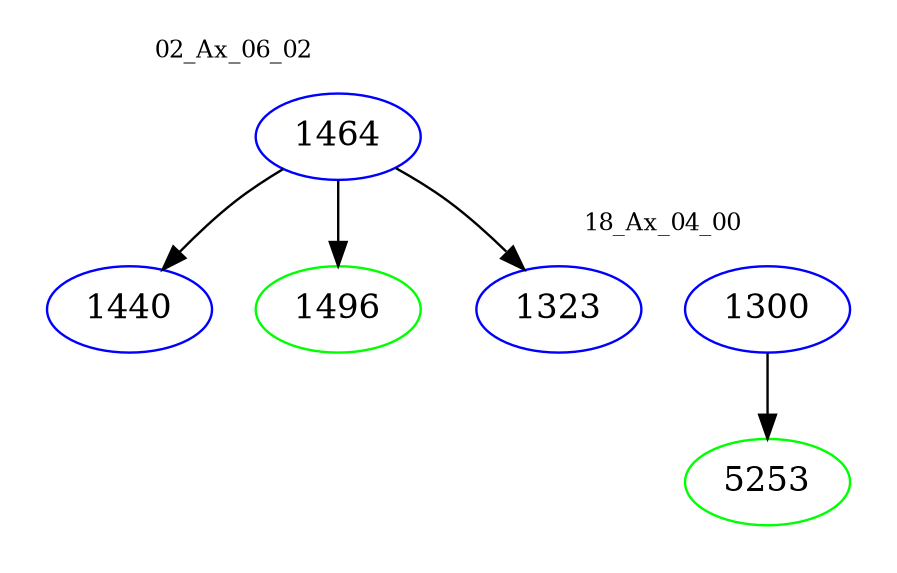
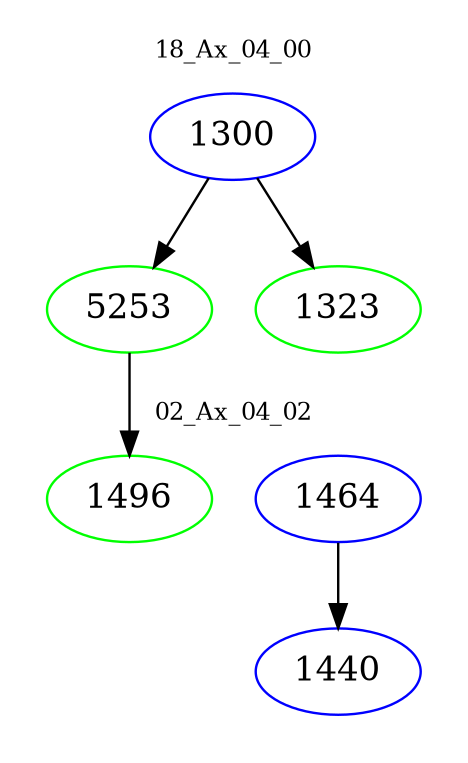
cluster "02_Ax_06_02": label "02_Ax_06_02" -> "02_Ax_04_02"
edge "1464" -> "1496": now "5253" -> "1496"
edge "1464" -> "1323": now "1300" -> "1323"
node "1323": color blue -> green
